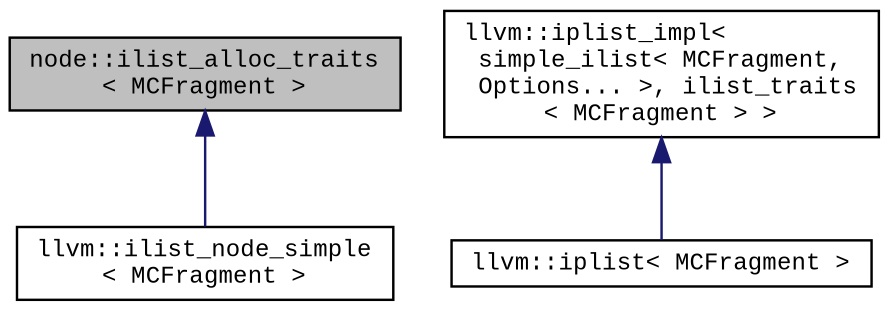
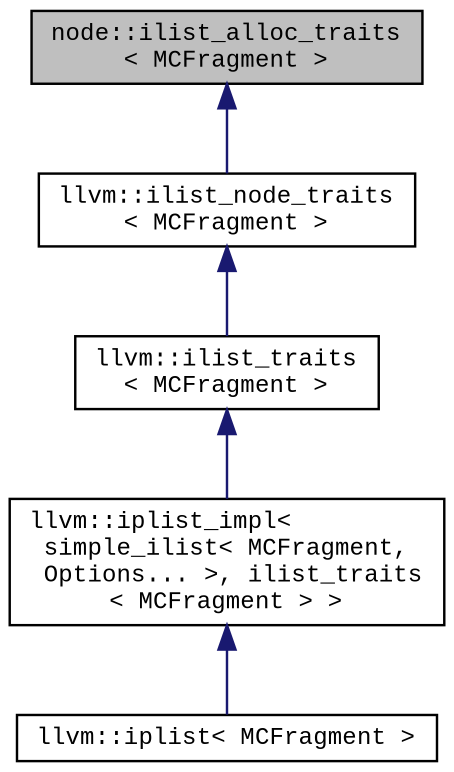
node "llvm::ilist_node_simple < MCFragment >": label "llvm::ilist_node_simple < MCFragment >" -> "llvm::ilist_node_traits < MCFragment >"
node "llvm::ilist_traits < MCFragment >": added
